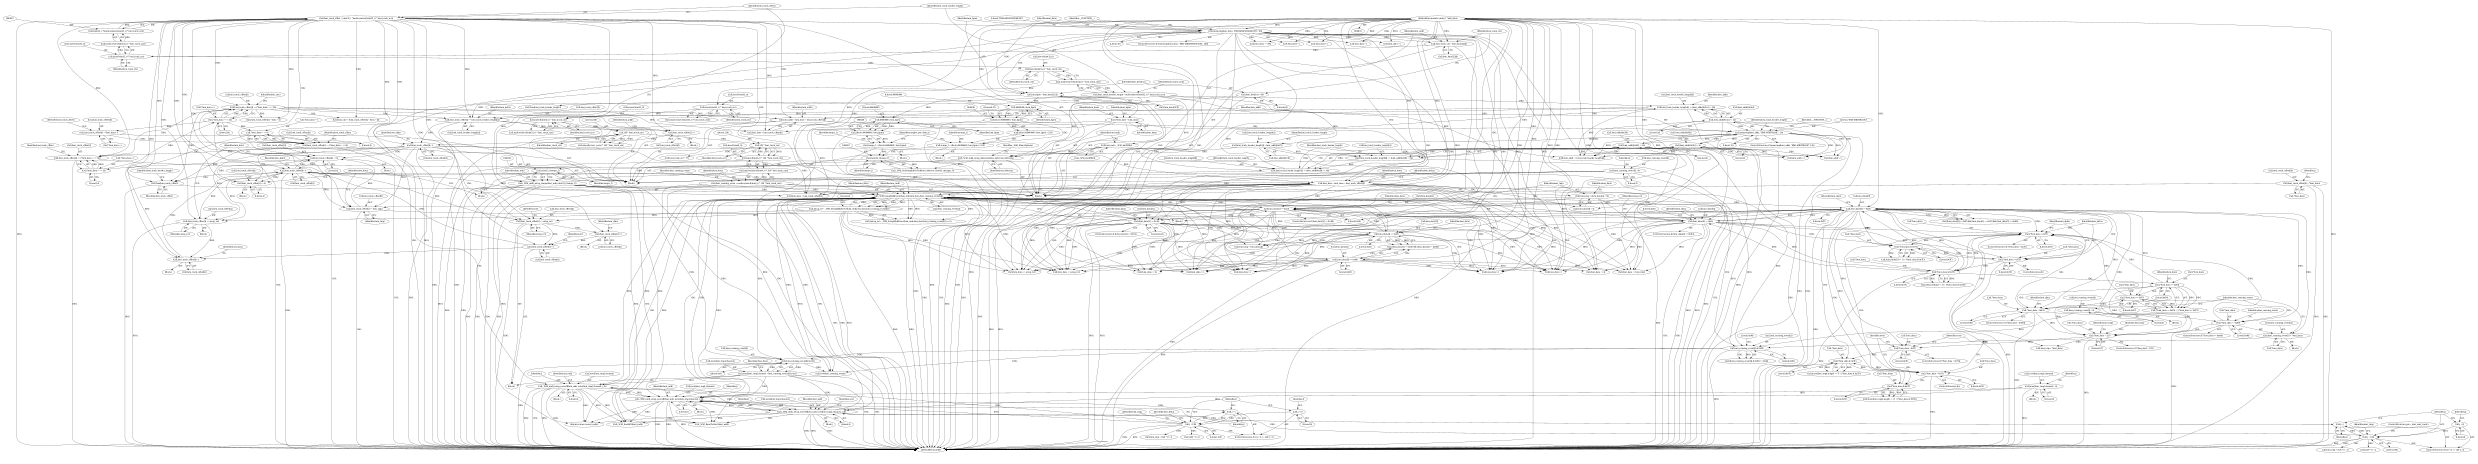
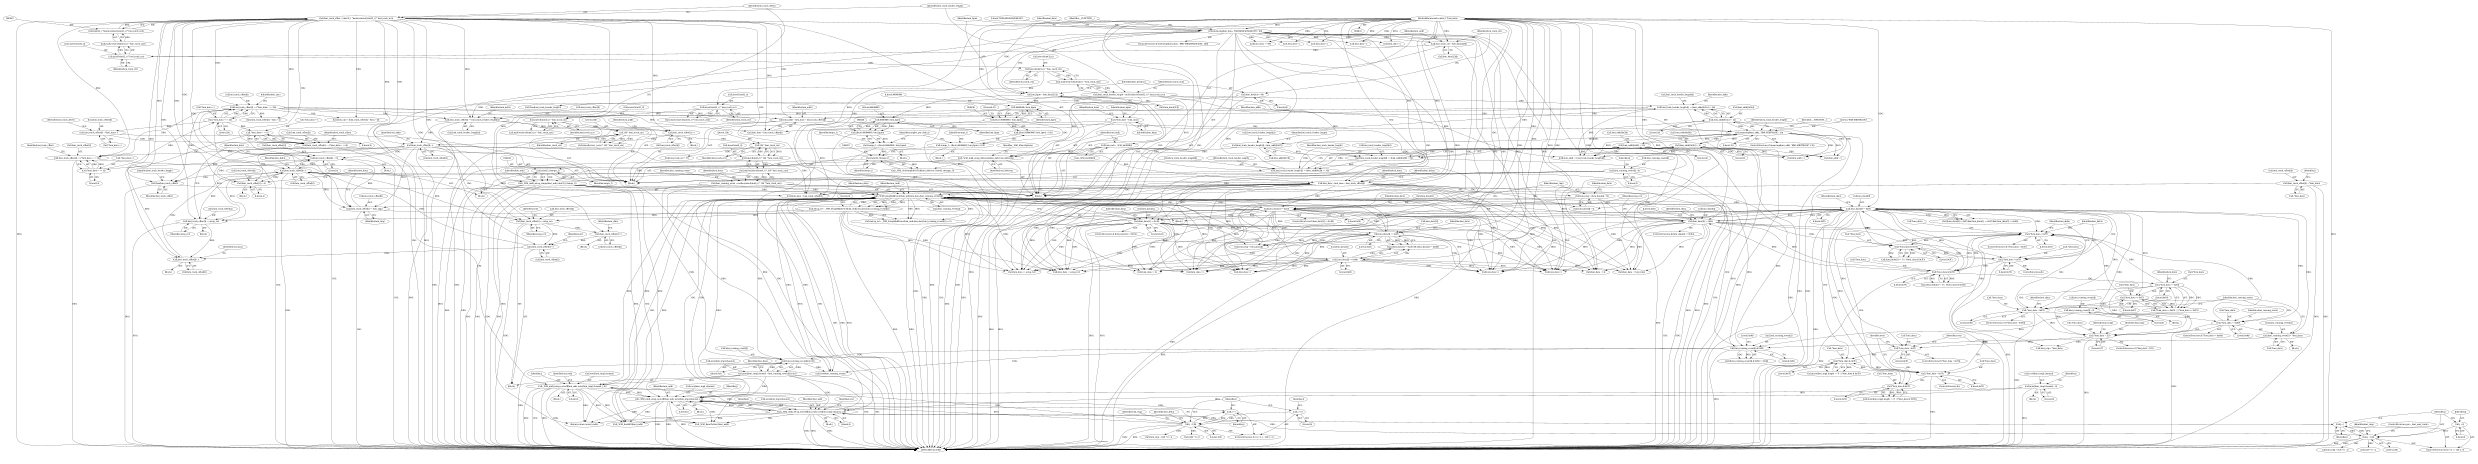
node "(MethodParameterIn,uint8_t *mdi_data)": label "(MethodParameterIn,uint8_t *mdi_data)" -> "(MethodParameterIn,uint8_t *hmi_data)"
node "(Literal,18)": removed
edge "(Literal,0xff)" -> "(Call,hmi_data[0] == 0xff)": added, label "AST:"
